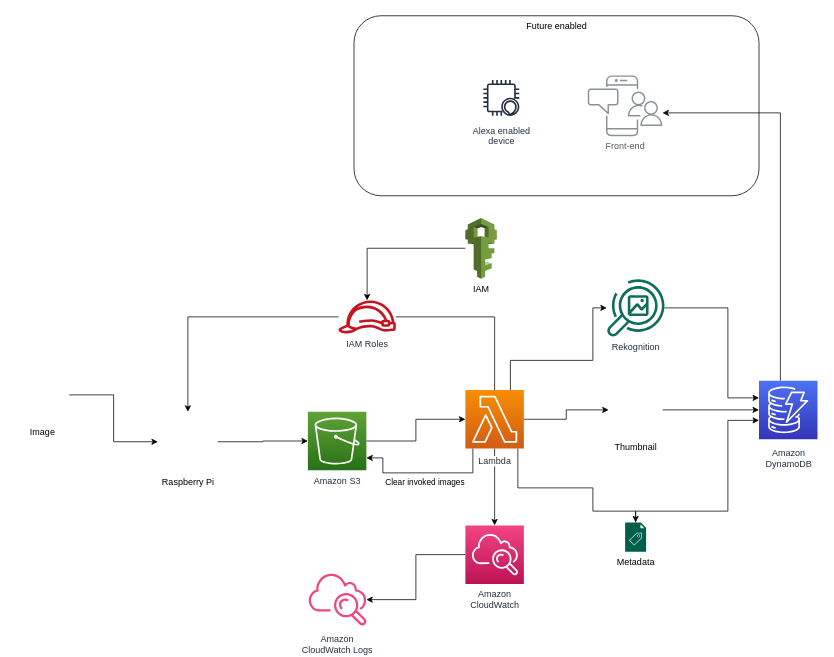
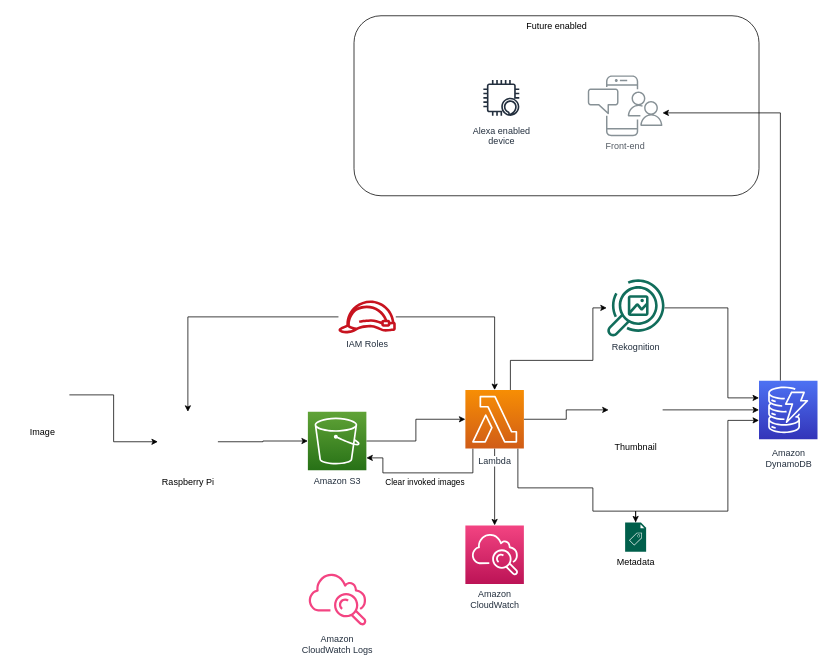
edge "IAM" -> "IAM Roles": removed
node "IAM": removed
edge "IAM Roles" -- "Lambda": arrowhead none -> classic
edge "Amazon CloudWatch" -> "Amazon CloudWatch Logs": removed
